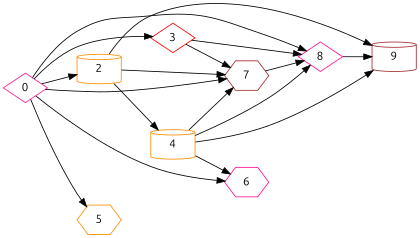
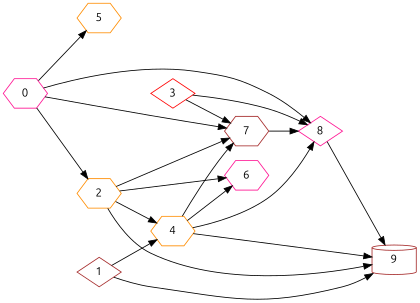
edge "0" -> "3": removed
node "2": shape cylinder -> hexagon
node "0": shape diamond -> hexagon
node "4": shape cylinder -> hexagon
edge "0" -> "6": now "2" -> "6"
node "1": added
